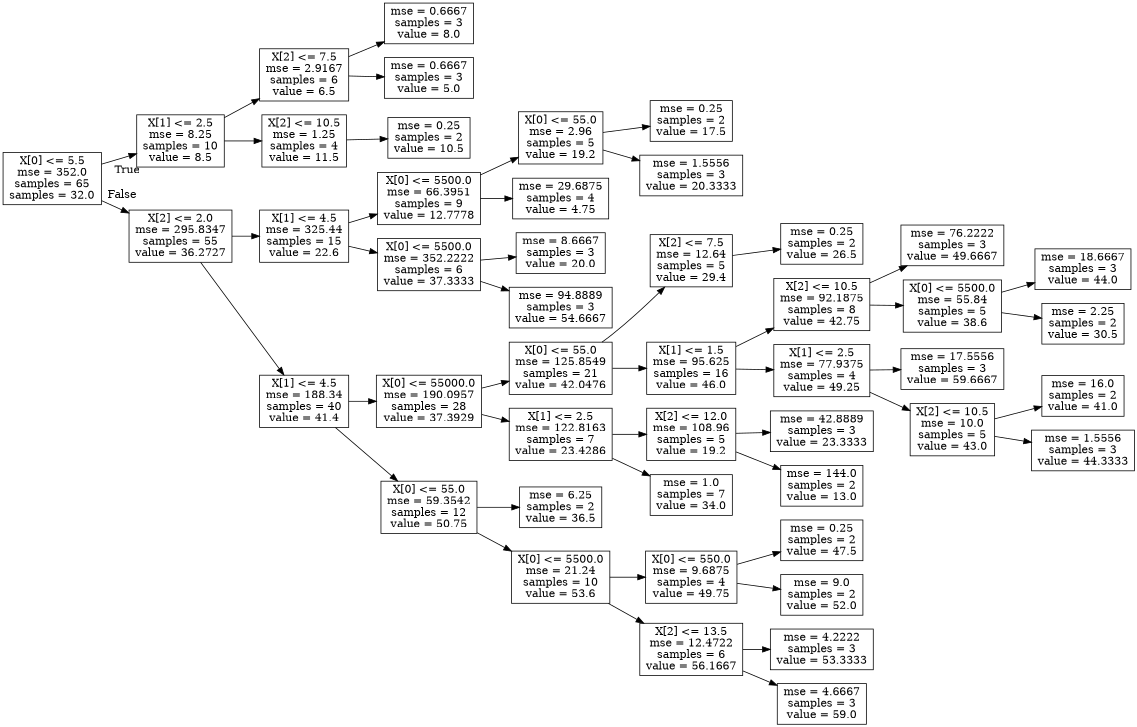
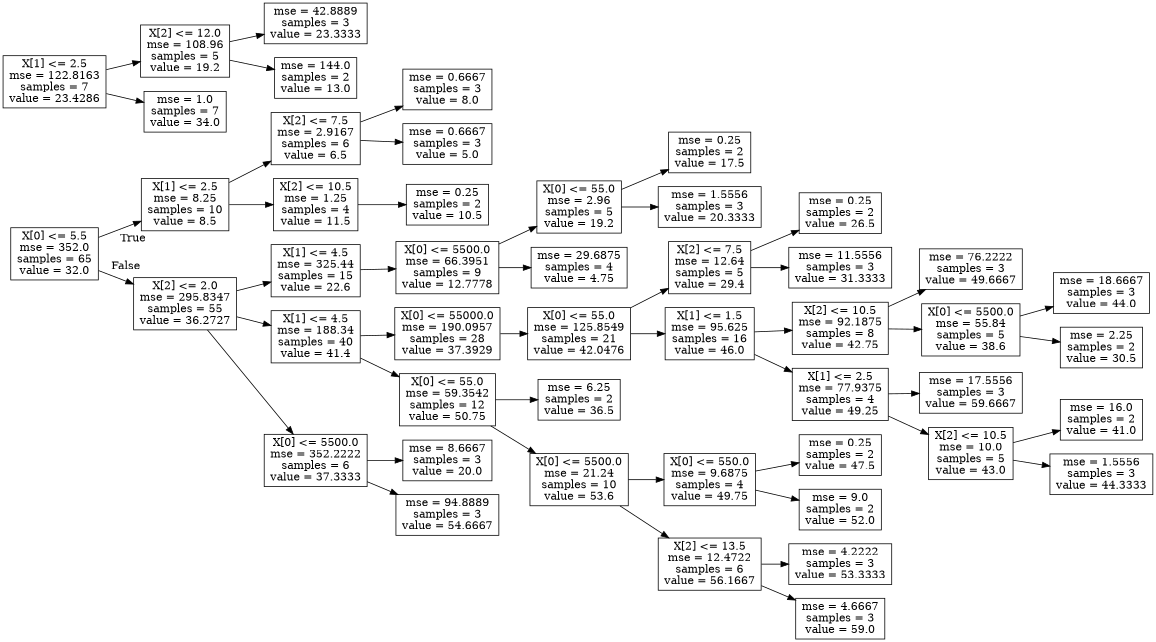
node "X[0] <= 5.5 mse = 352.0 samples = 65 samples = 32.0": label "X[0] <= 5.5 mse = 352.0 samples = 65 samples = 32.0" -> "X[0] <= 5.5 mse = 352.0 samples = 65 value = 32.0"
edge "X[1] <= 4.5 mse = 325.44 samples = 15 value = 22.6" -> "X[0] <= 5500.0 mse = 352.2222 samples = 6 value = 37.3333": now "X[2] <= 2.0 mse = 295.8347 samples = 55 value = 36.2727" -> "X[0] <= 5500.0 mse = 352.2222 samples = 6 value = 37.3333"
node "mse = 11.5556 samples = 3 value = 31.3333": added
edge "X[0] <= 55000.0 mse = 190.0957 samples = 28 value = 37.3929" -> "X[1] <= 2.5 mse = 122.8163 samples = 7 value = 23.4286": removed
